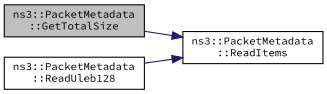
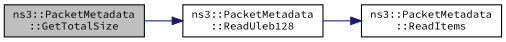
edge "ns3::PacketMetadata ::GetTotalSize" -> "ns3::PacketMetadata ::ReadItems": now "ns3::PacketMetadata ::GetTotalSize" -> "ns3::PacketMetadata ::ReadUleb128"
